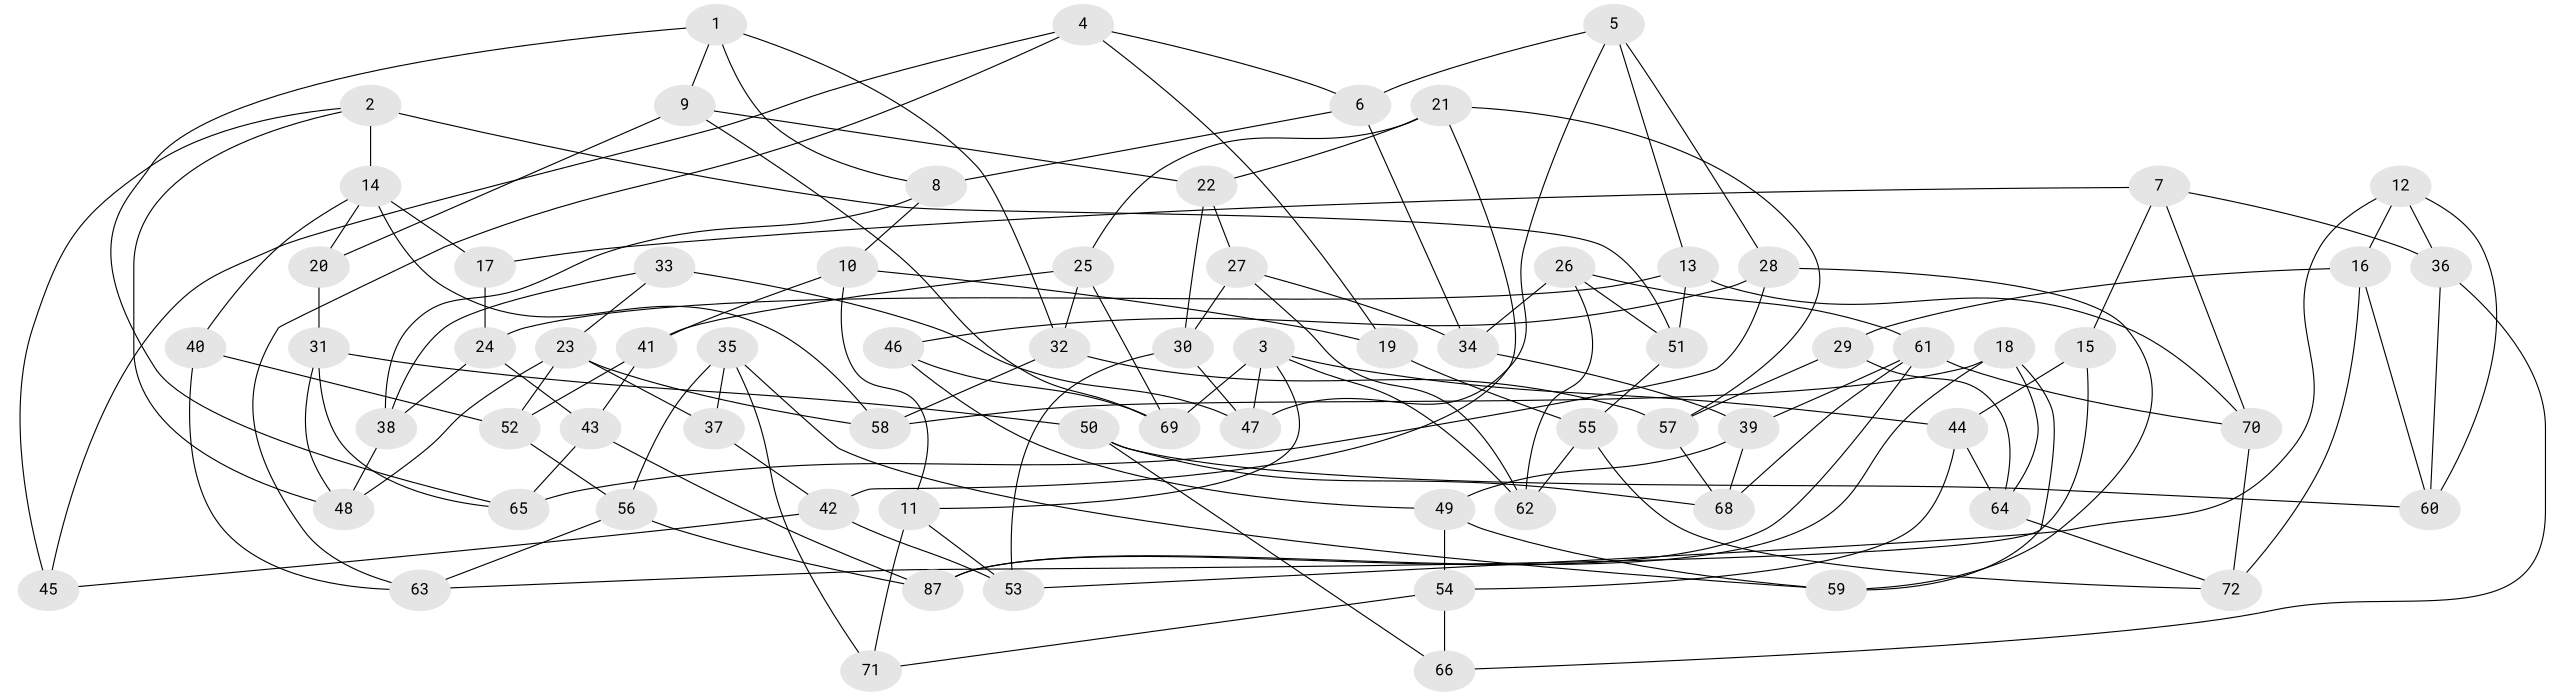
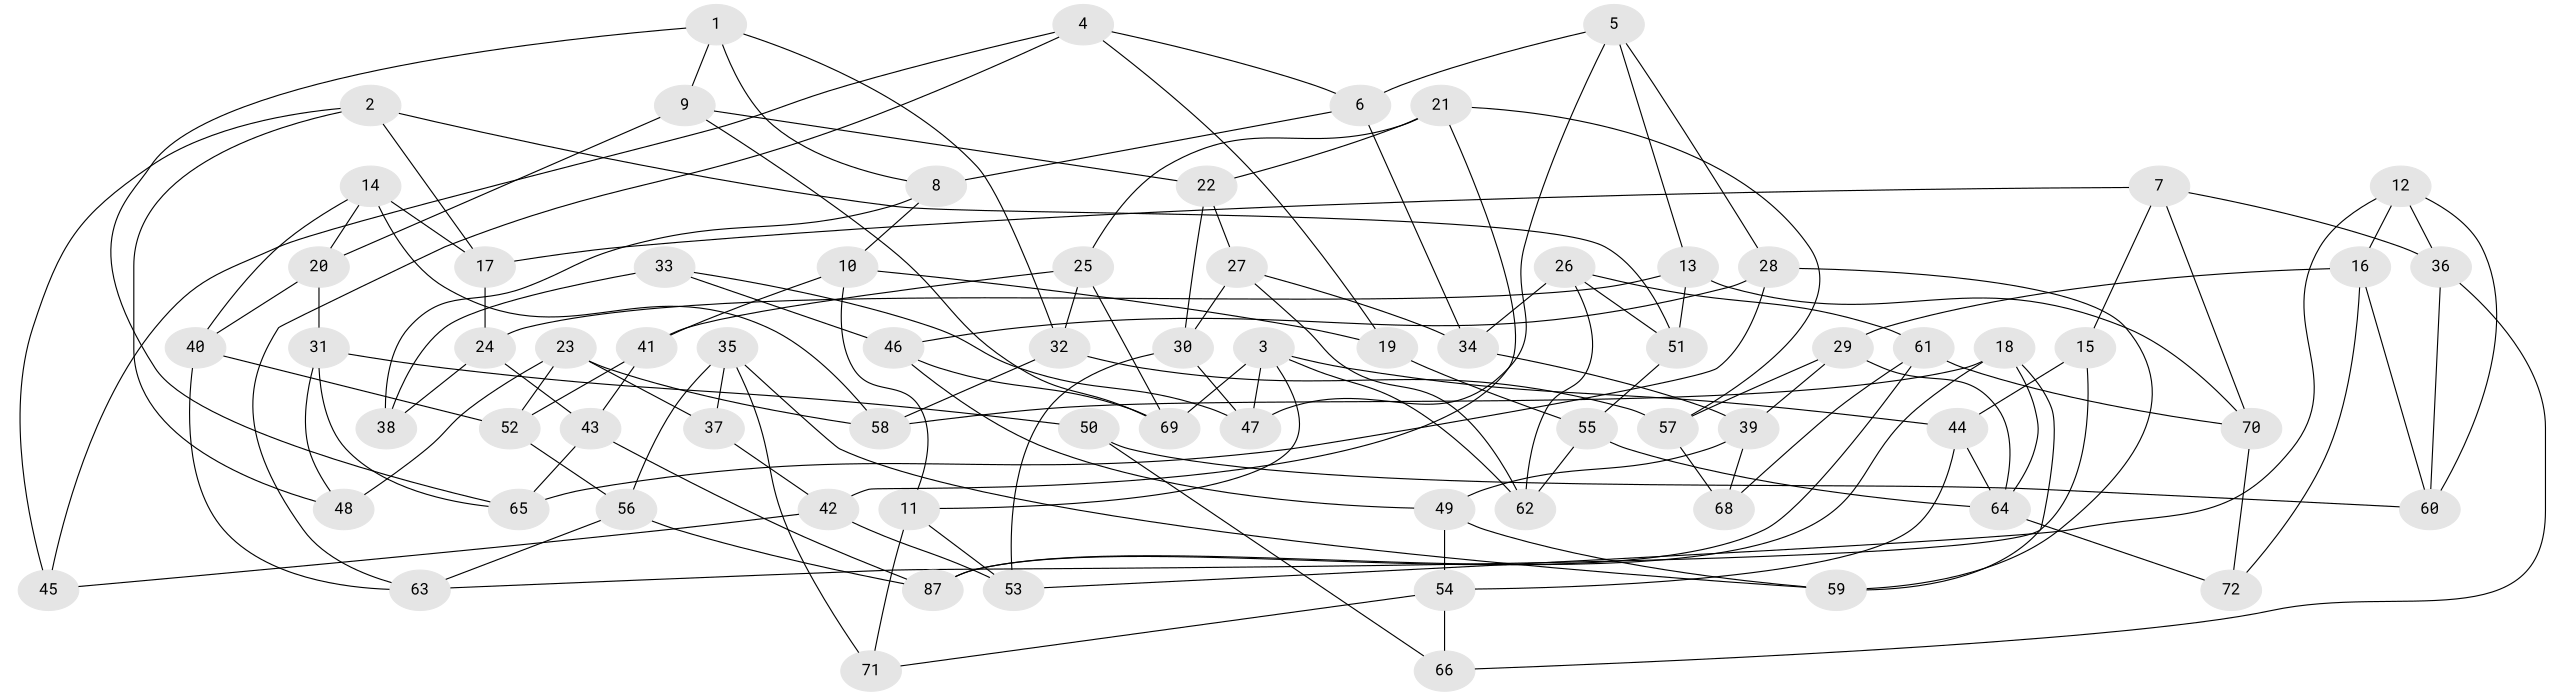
edge "2" -- "14": now "2" -- "17"
edge "33" -- "23": now "33" -- "46"
edge "20" -- "40": added
edge "61" -- "39": now "29" -- "39"
edge "38" -- "48": removed
edge "50" -- "68": removed
edge "55" -- "72": now "55" -- "64"
